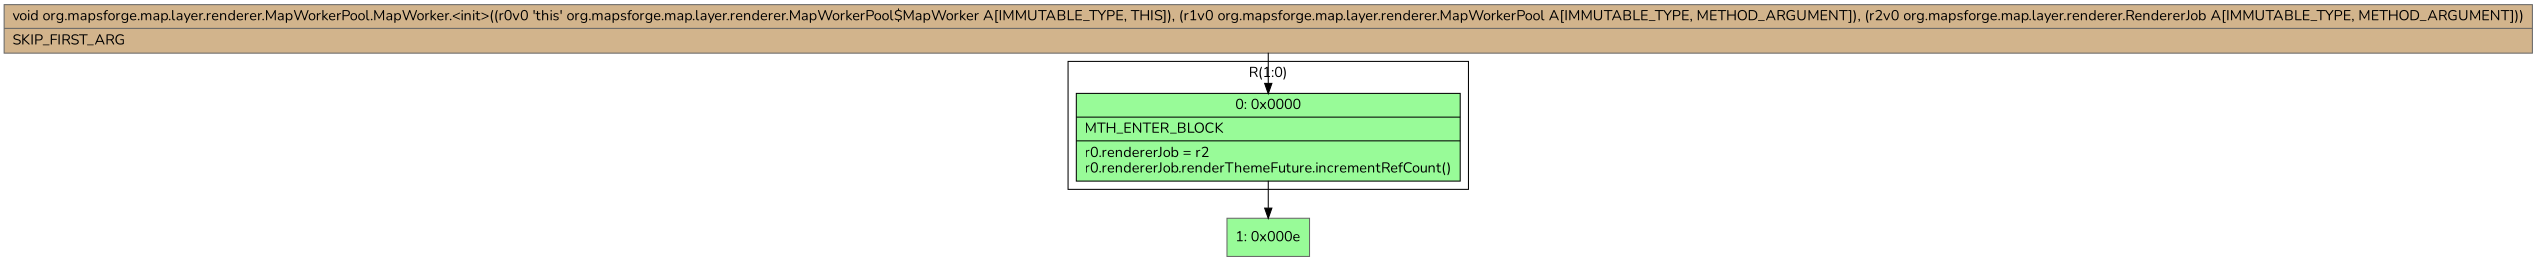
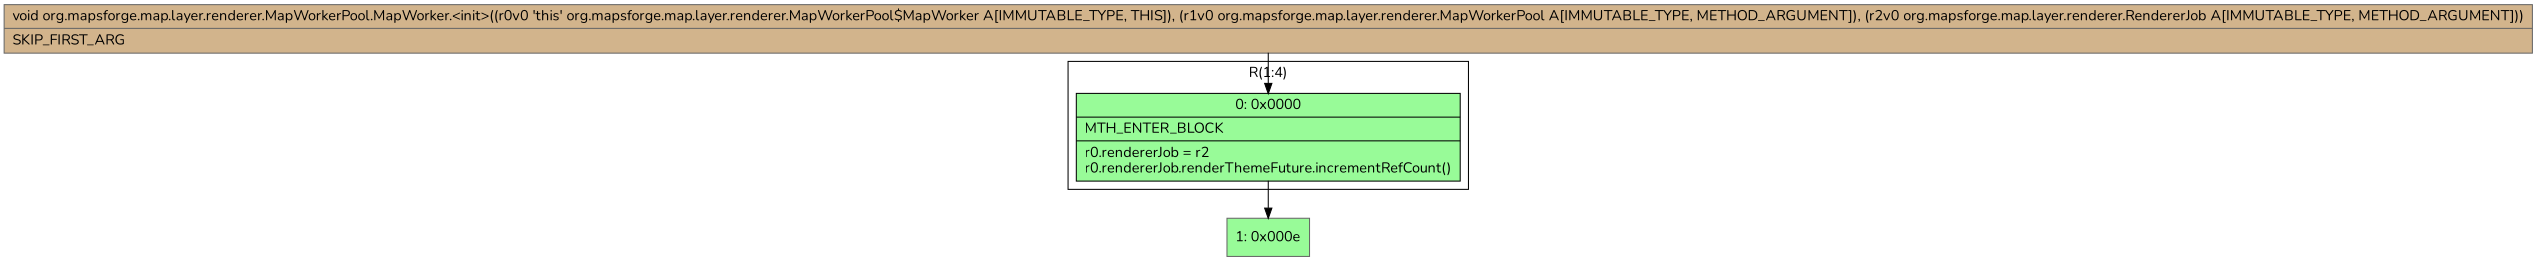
cluster "R(1:0)": label "R(1:0)" -> "R(1:4)"
